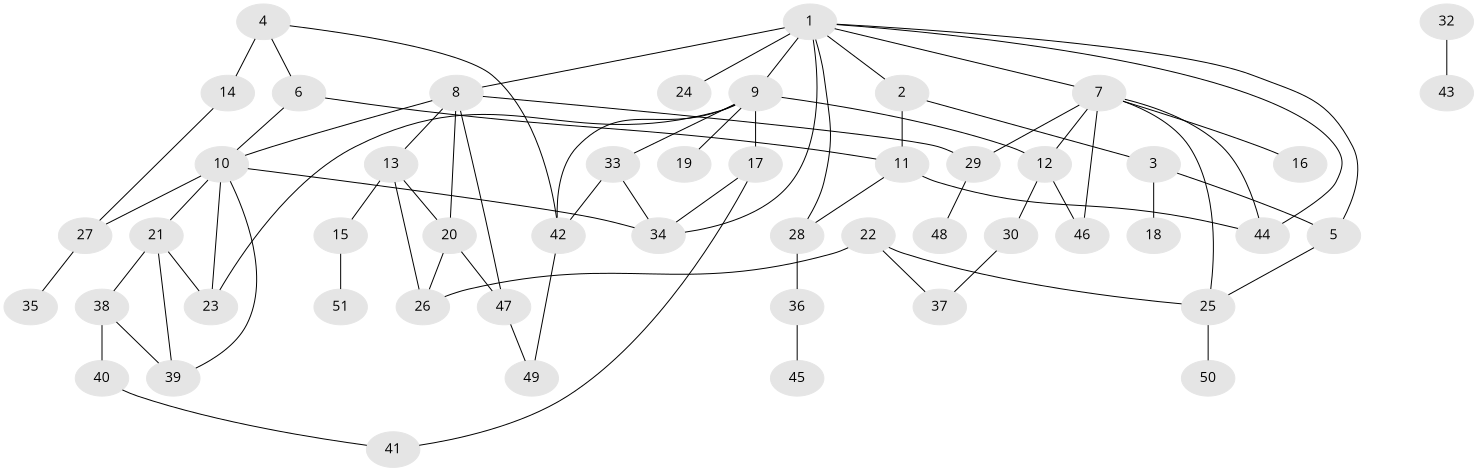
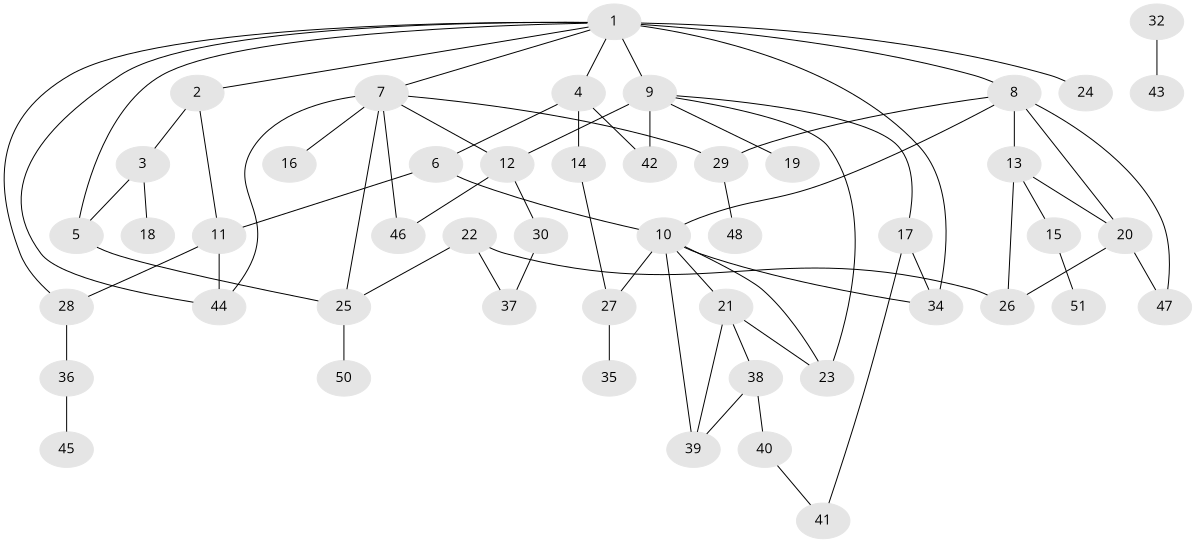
edge "1" -- "4": added
node "33": removed
node "49": removed
